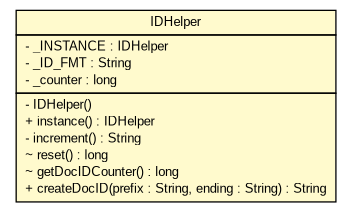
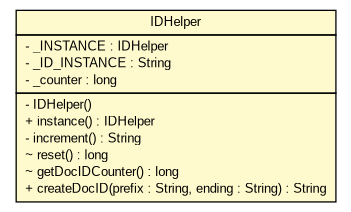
node "IDHelper": text "- _ID_FMT : String" -> "- _ID_INSTANCE : String"
